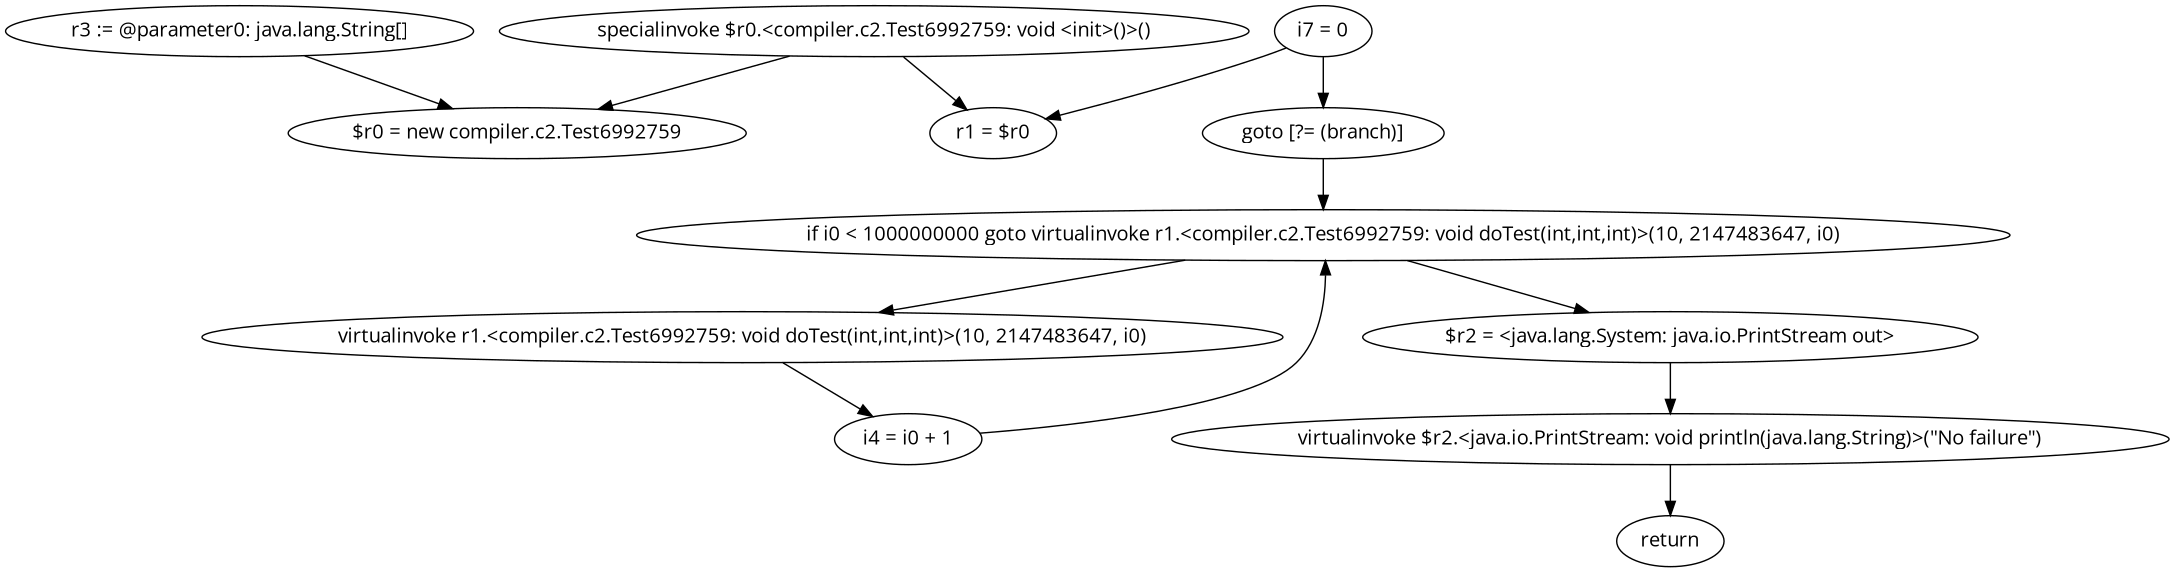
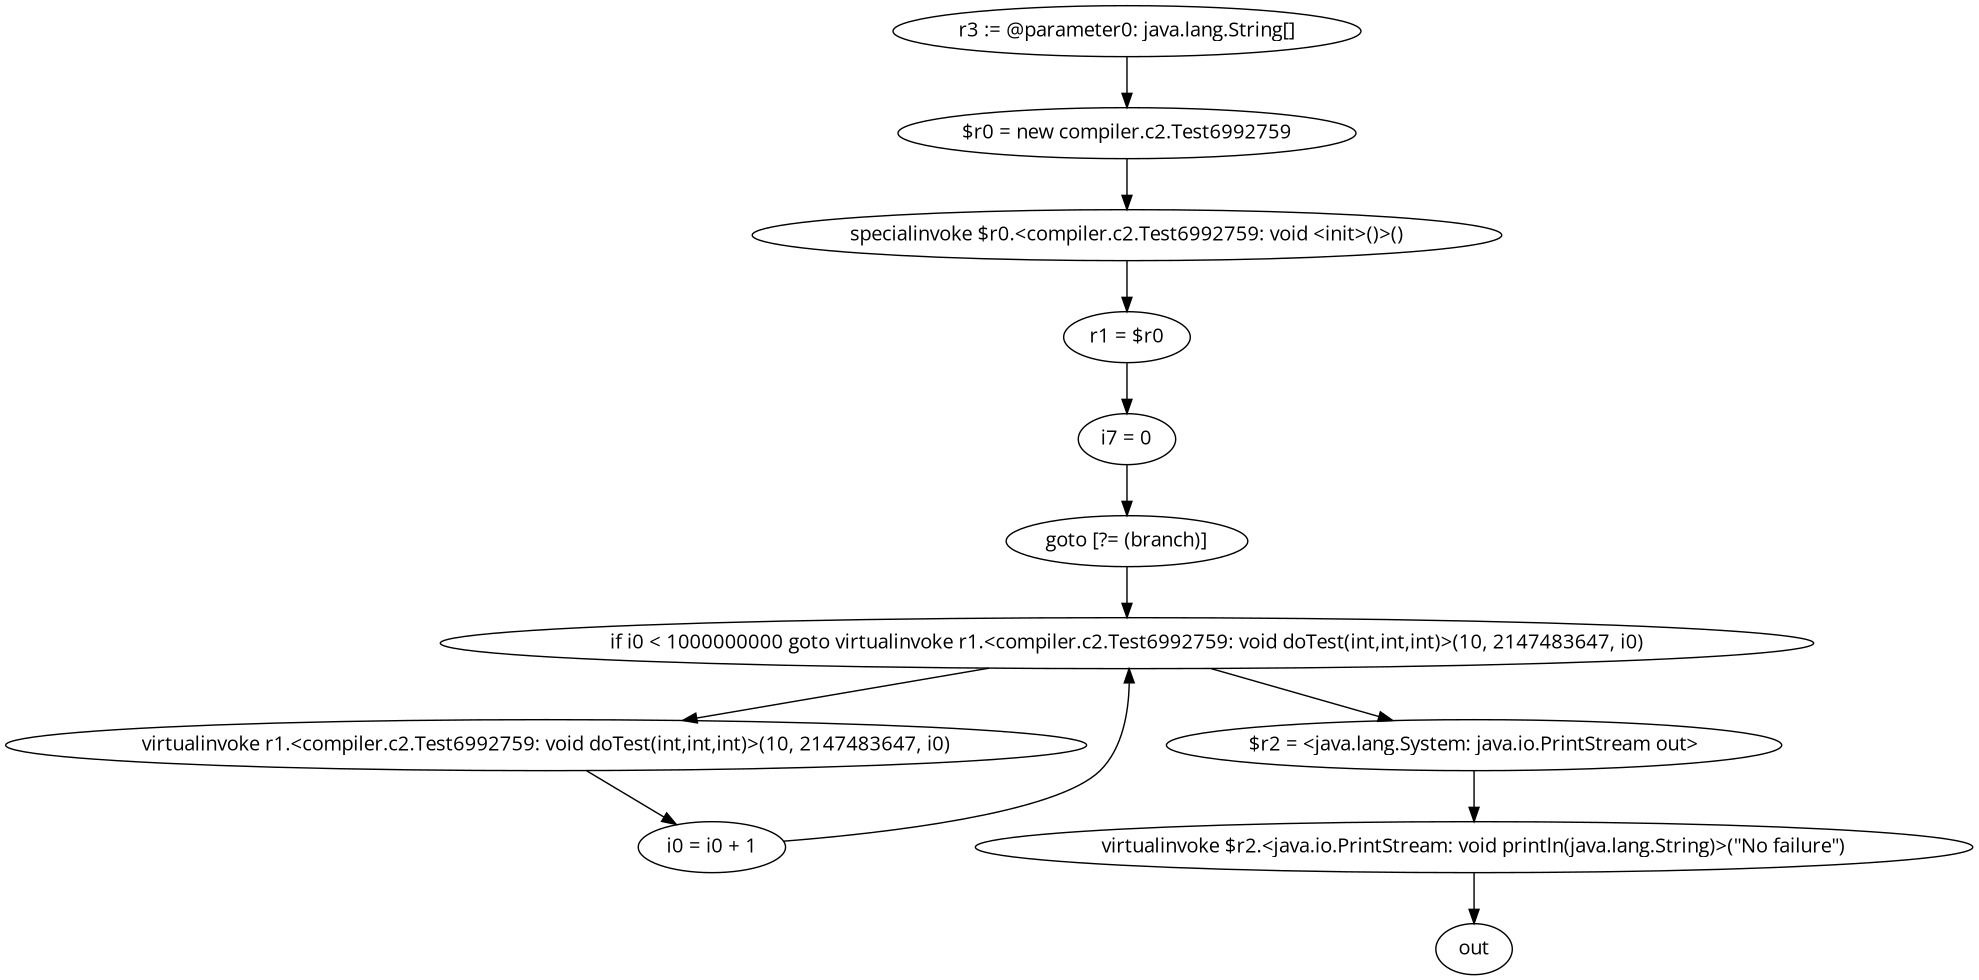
edge "specialinvoke $r0.<compiler.c2.Test6992759: void <init>()>()" -> "$r0 = new compiler.c2.Test6992759": reversed
edge "i7 = 0" -> "r1 = $r0": reversed
node "i4 = i0 + 1": label "i4 = i0 + 1" -> "i0 = i0 + 1"
node "return": label "return" -> "out"
